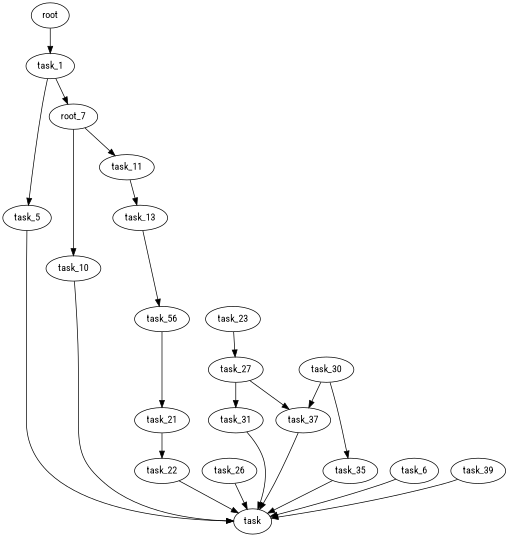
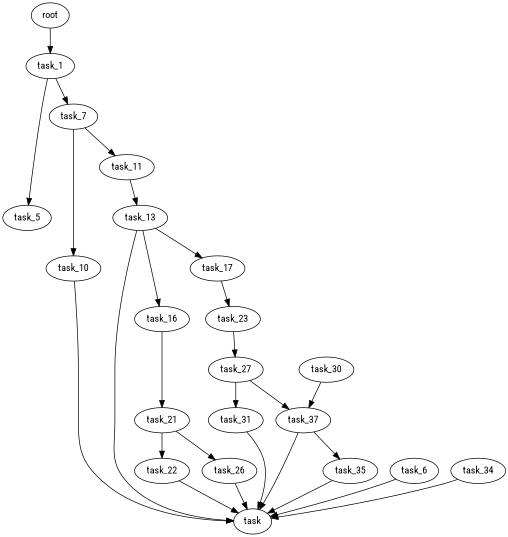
node "root_7": label "root_7" -> "task_7"
node "task_17": added
node "task_56": label "task_56" -> "task_16"
edge "task_30" -> "task_35": now "task_37" -> "task_35"
edge "task_21" -> "task_26": added
edge "task_5" -> "task": now "task_13" -> "task"
node "task_39": label "task_39" -> "task_34"
